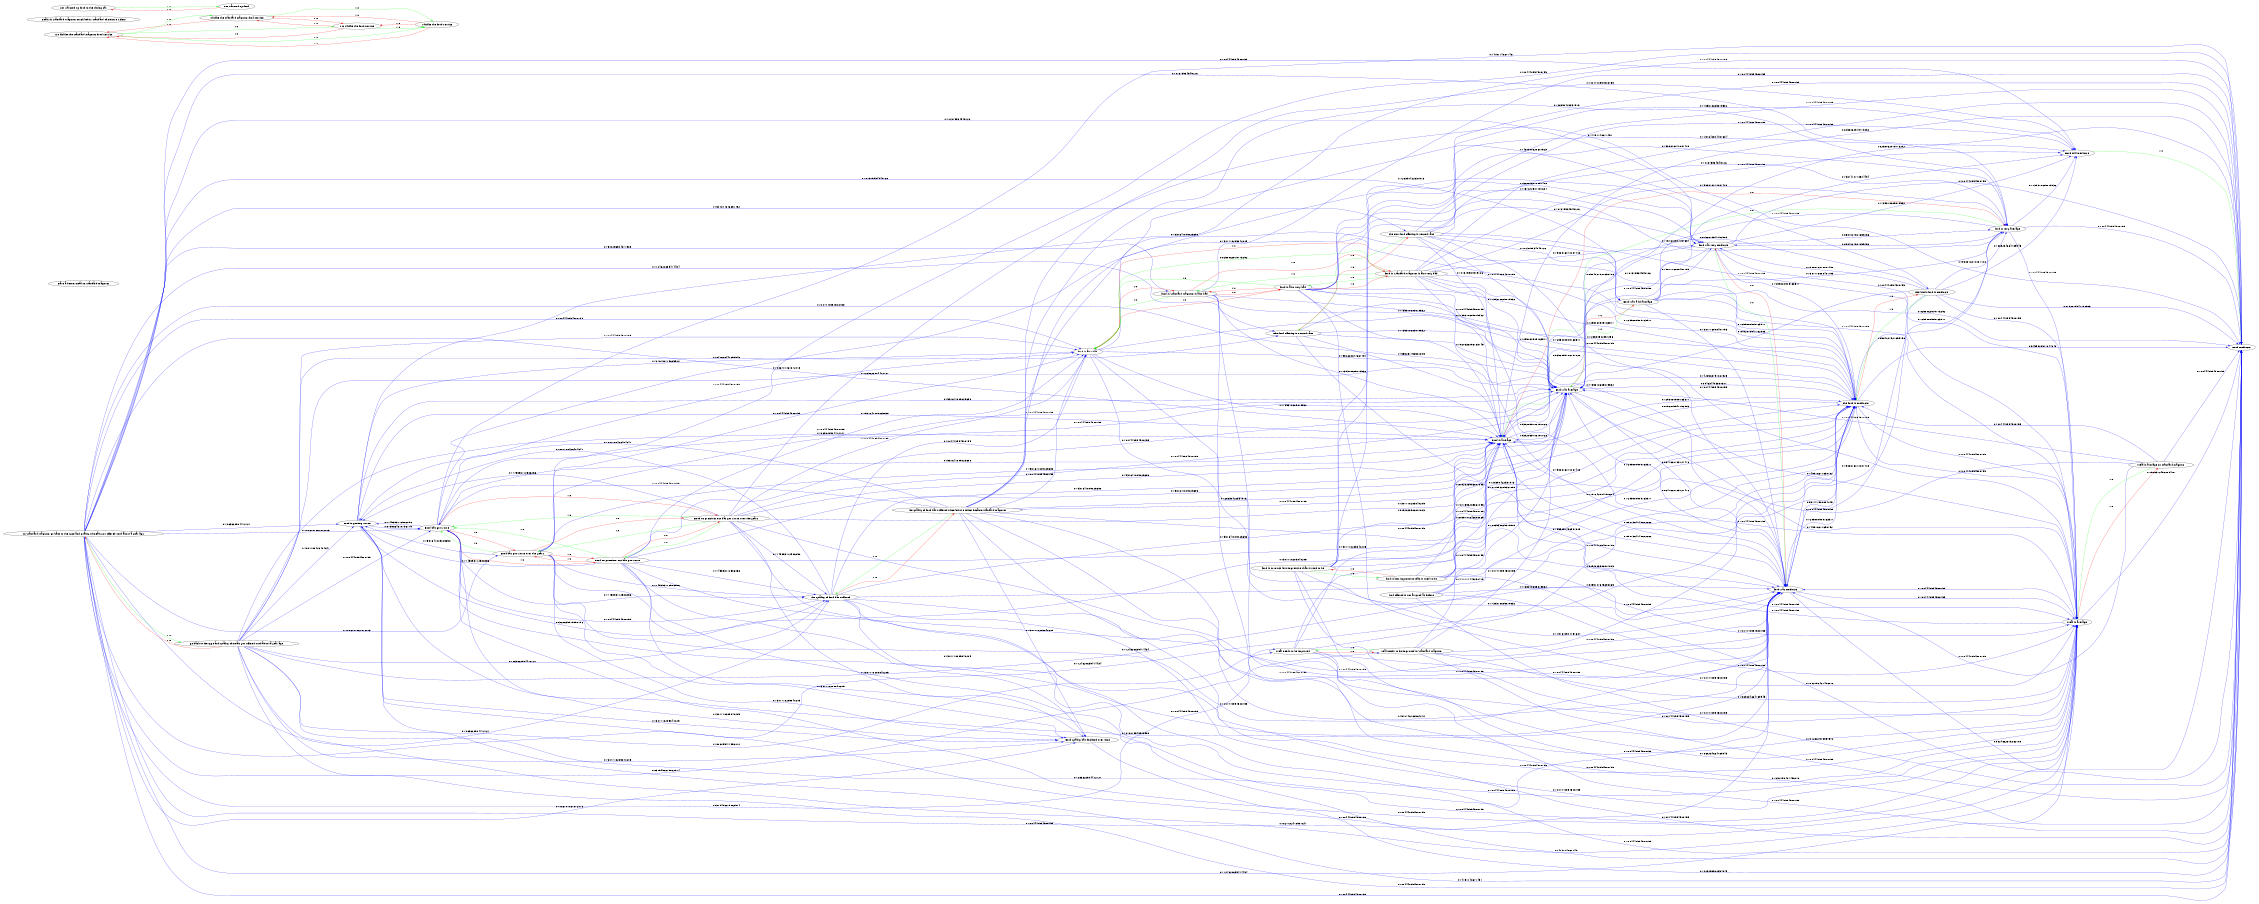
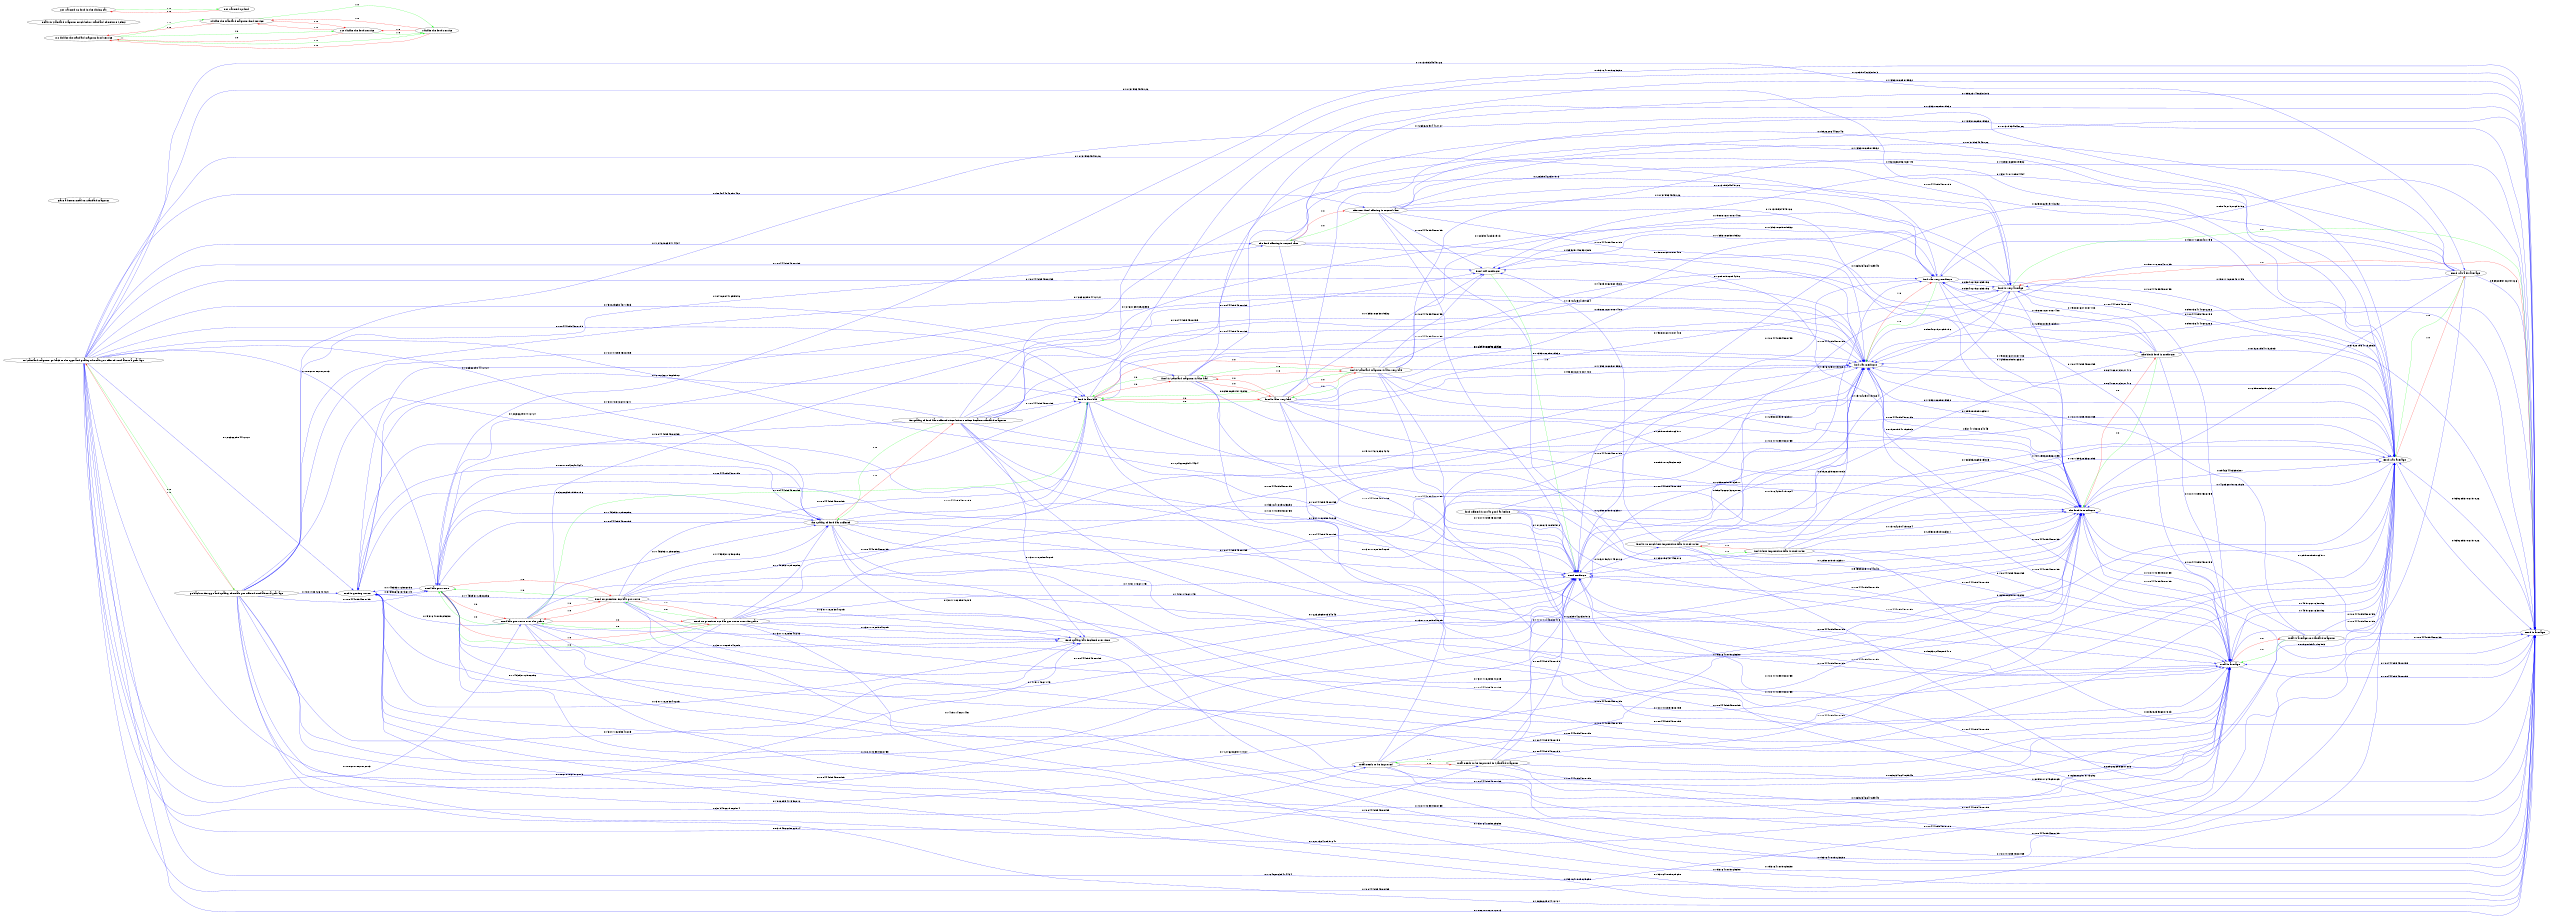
edge "Food has got worse over the years" -> "food is also bad": color blue -> green
edge "food is so much less impressive than it used to be" -> "Food mediocre": reversed
